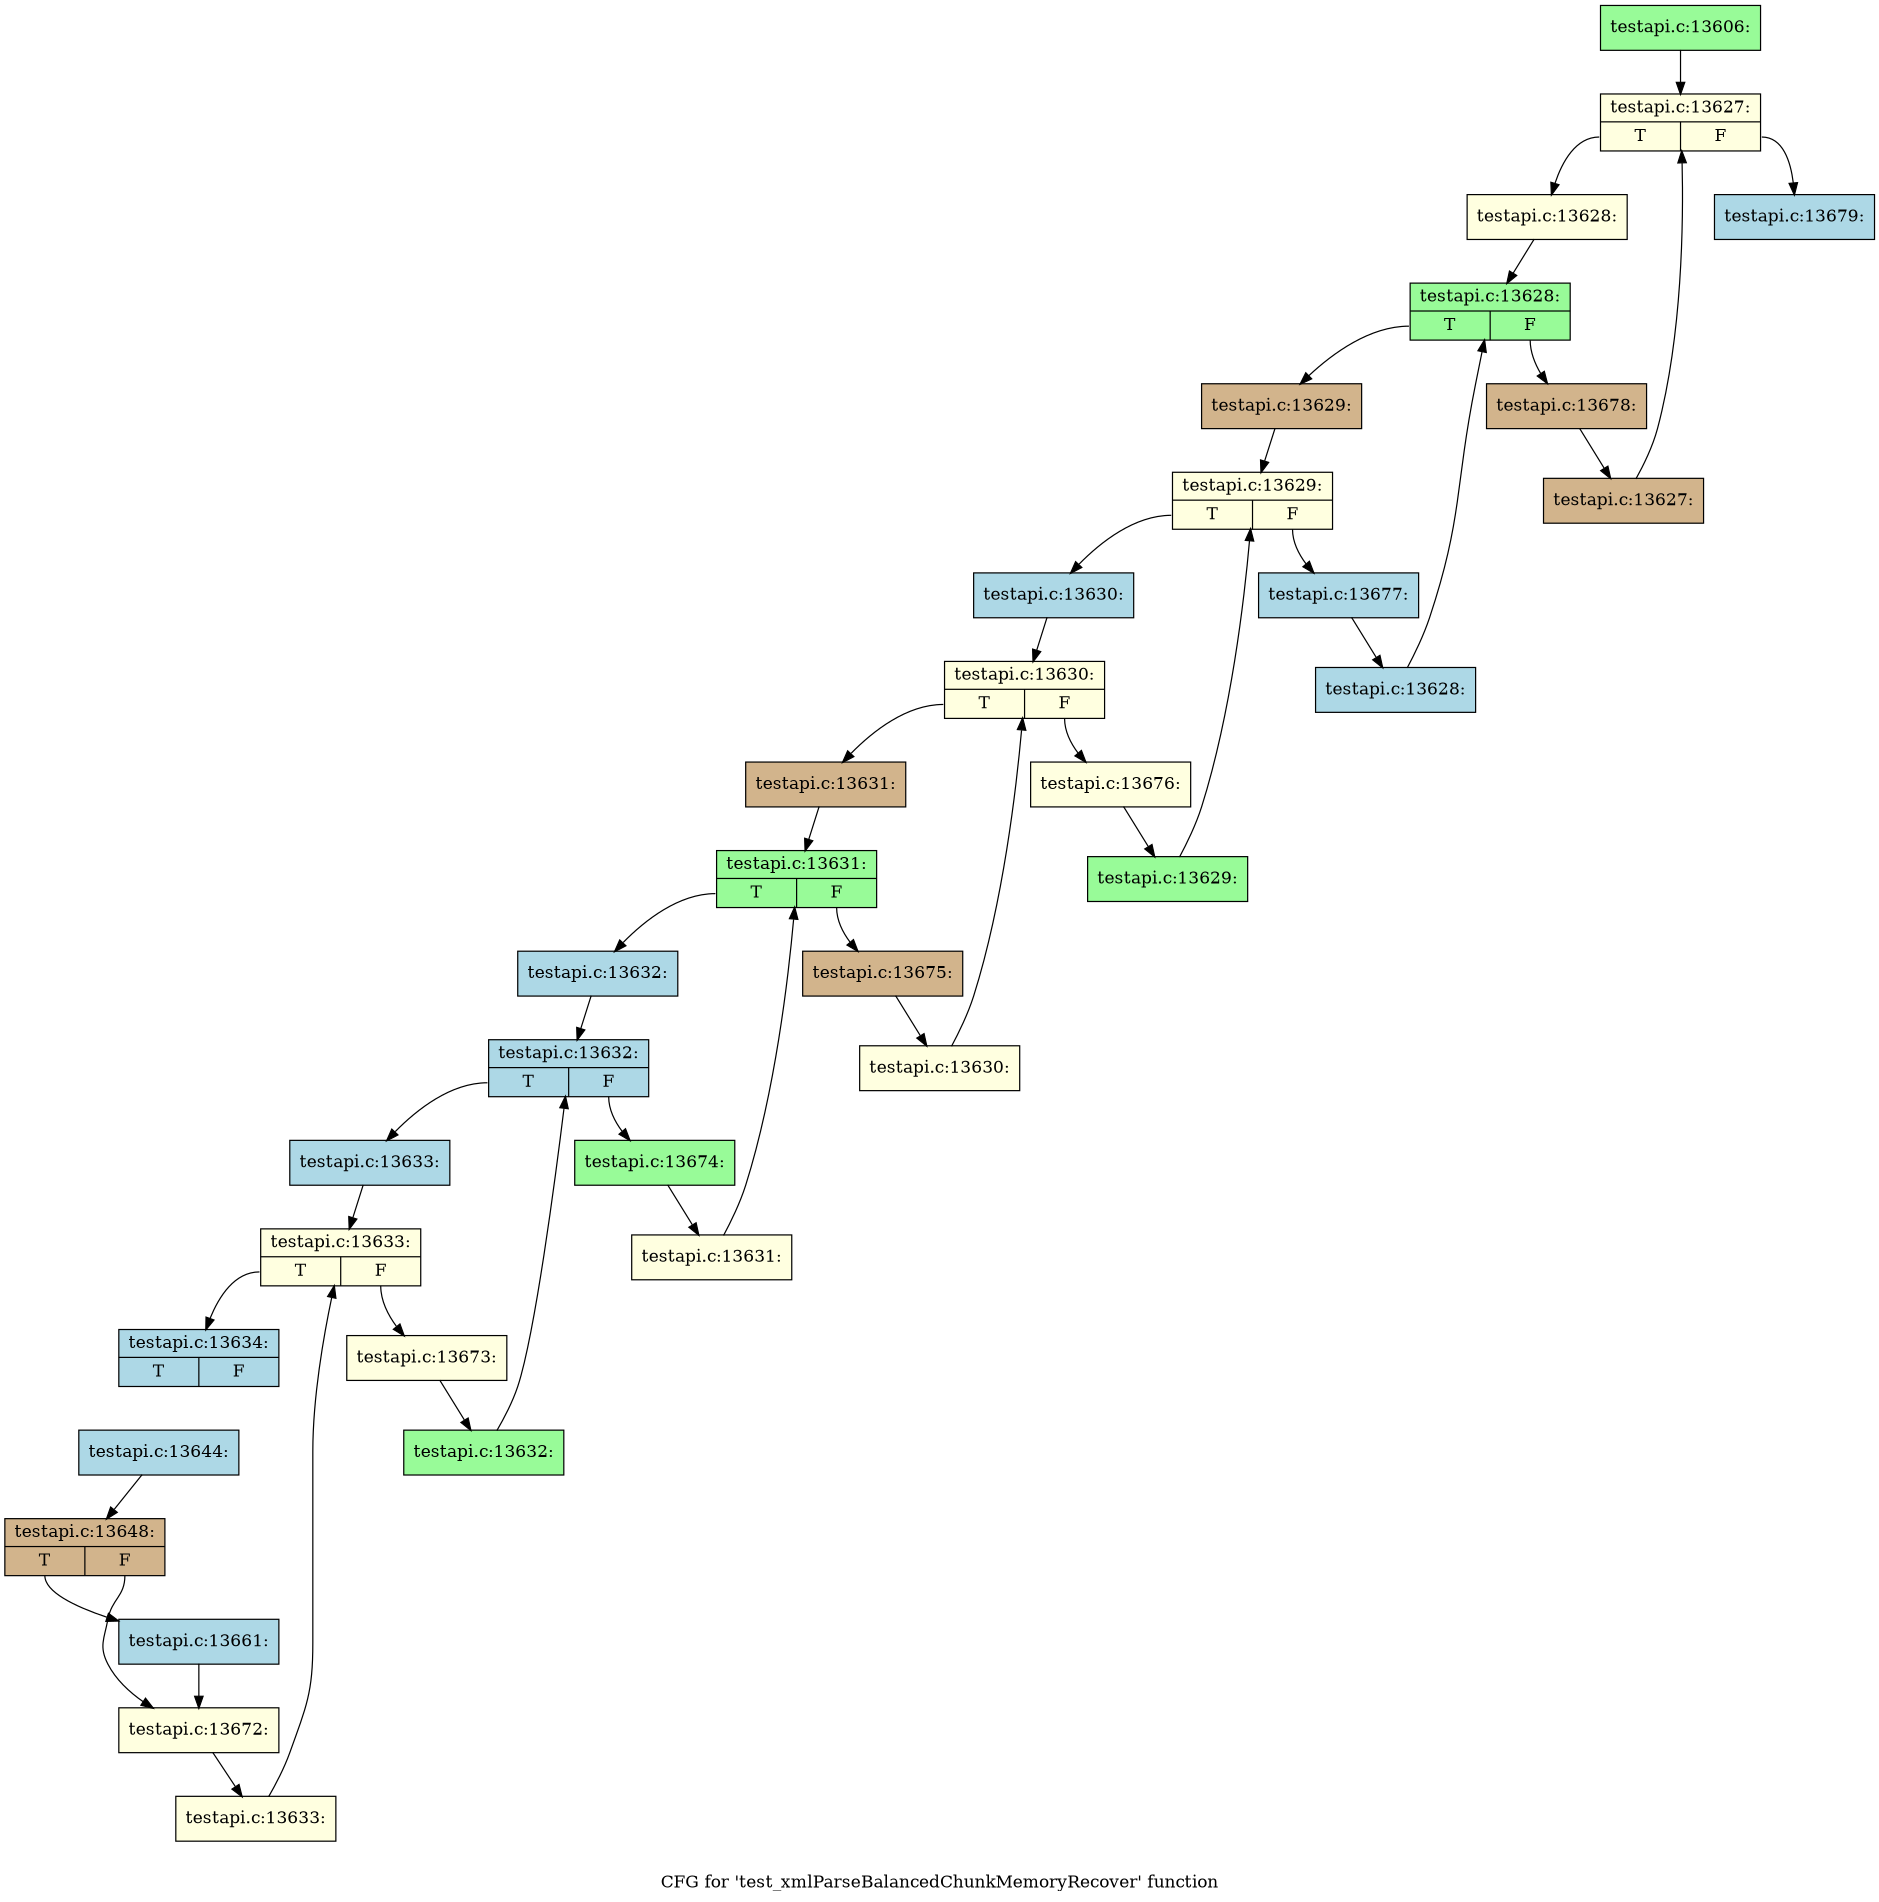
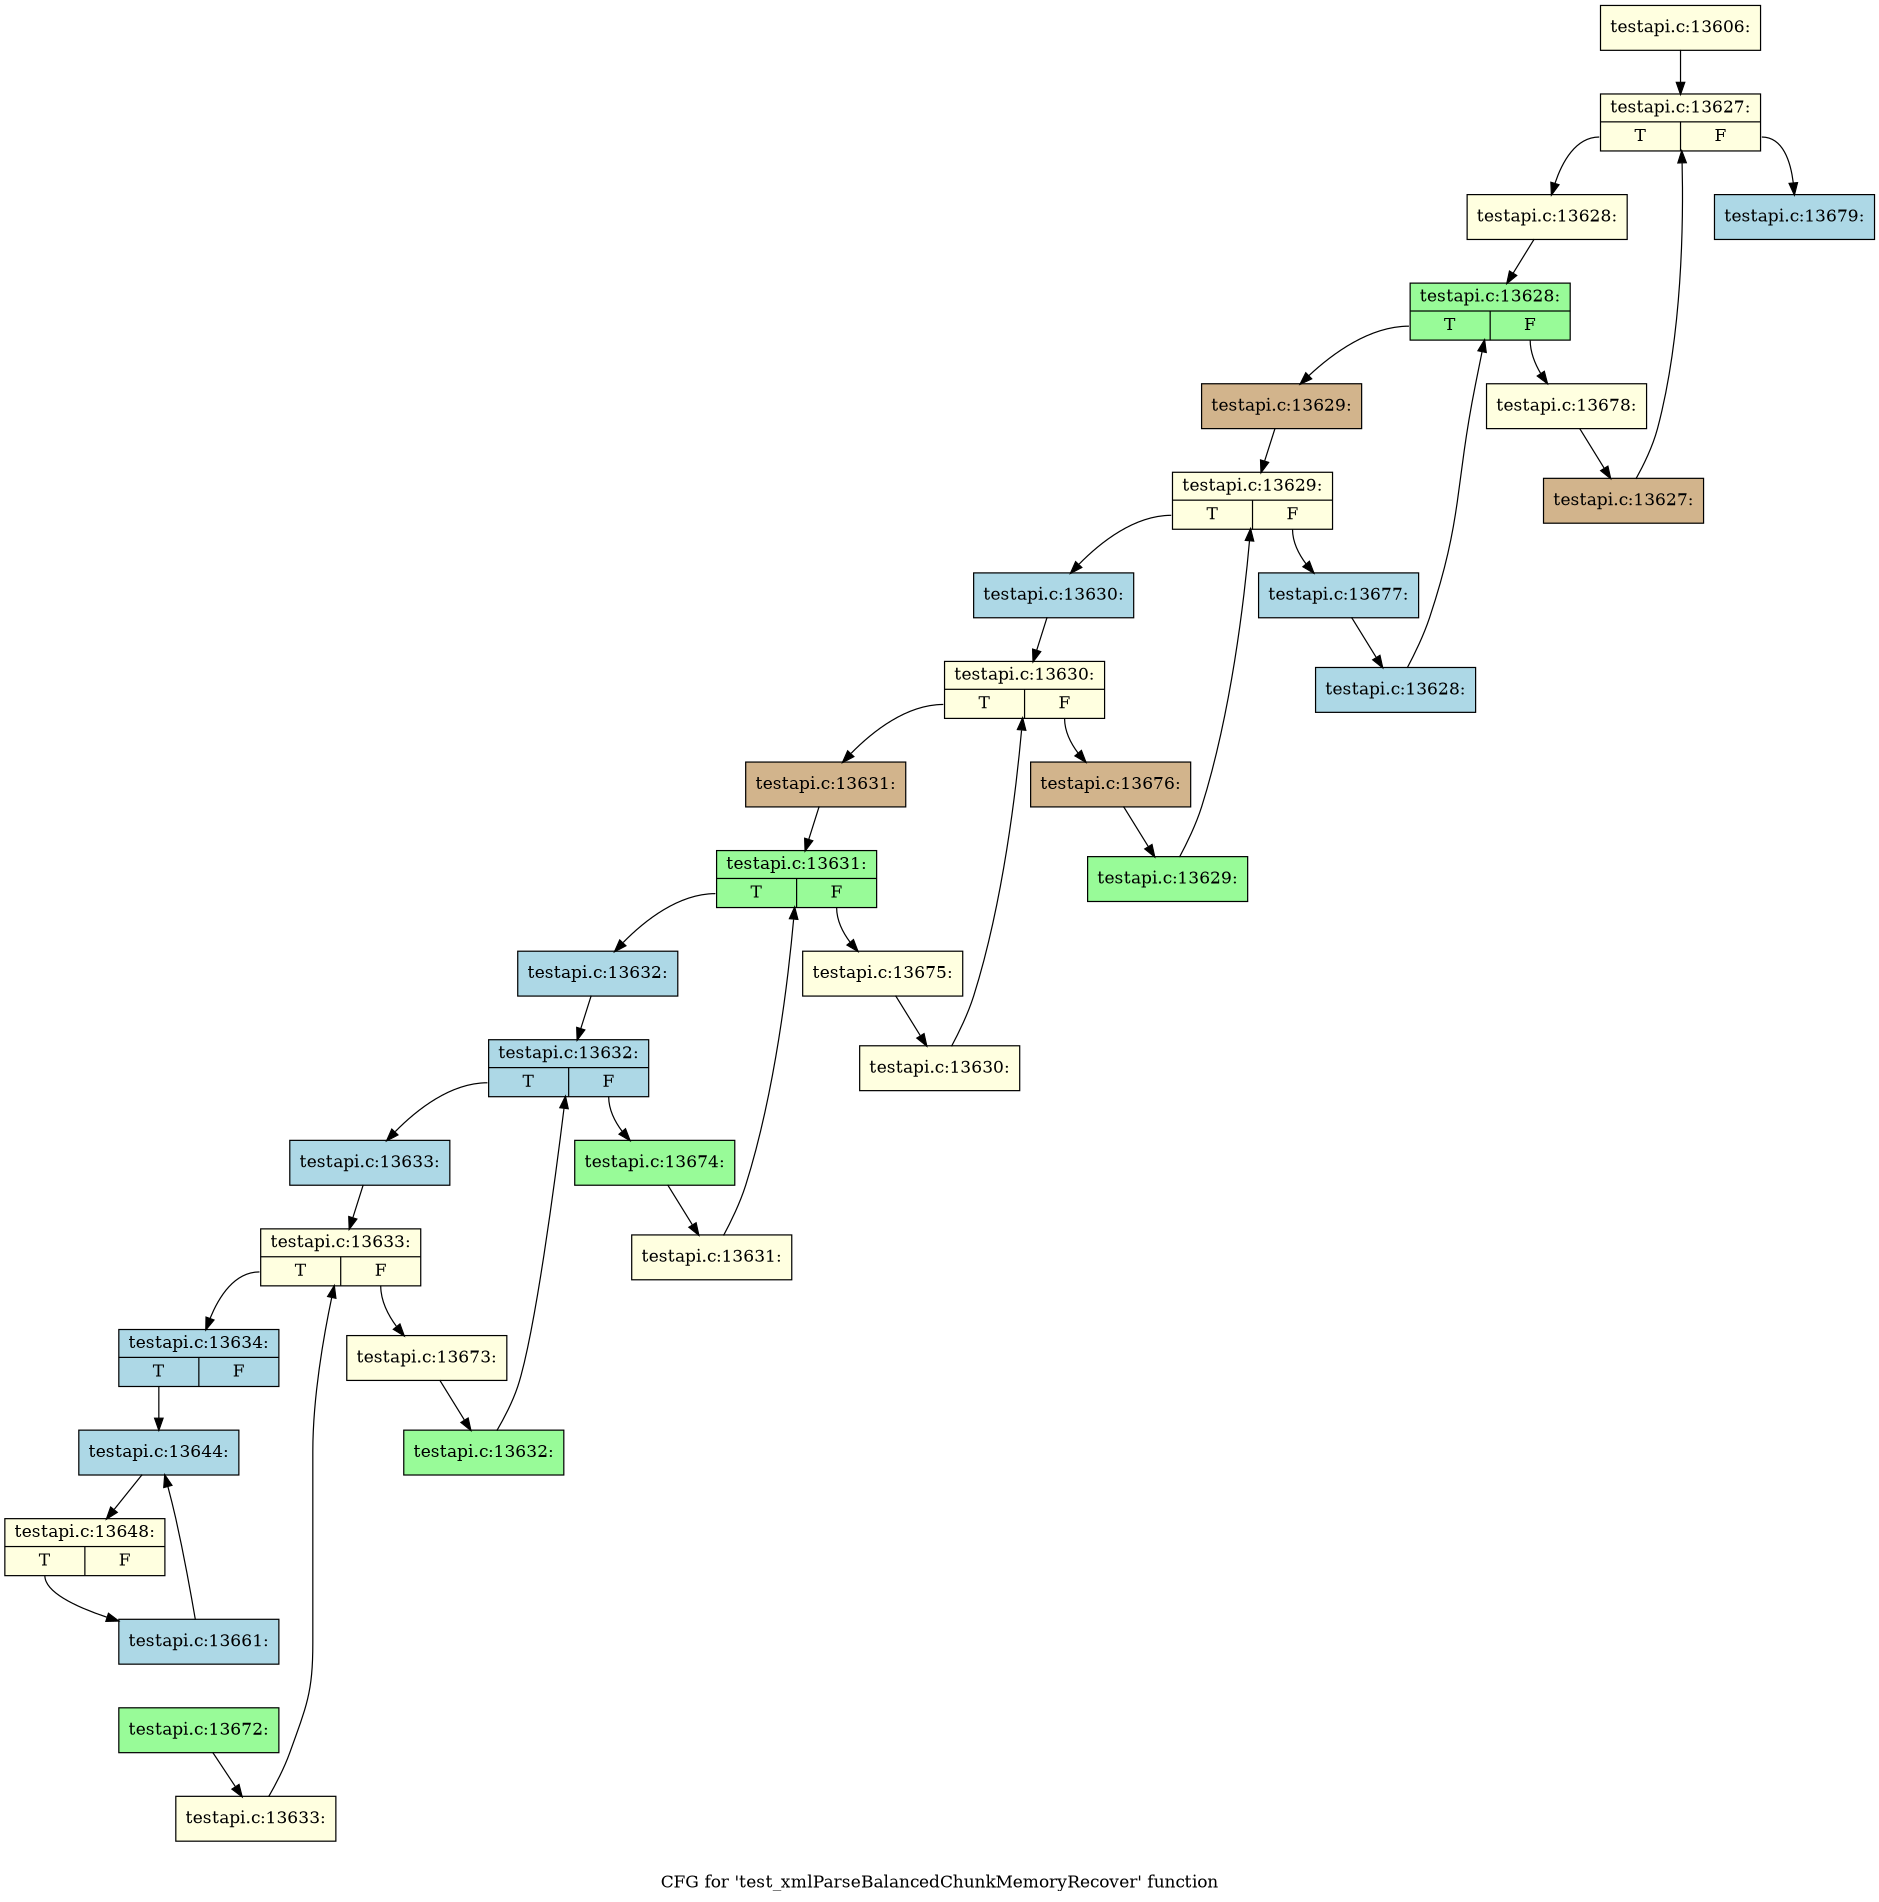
node "testapi.c:13606:": fillcolor palegreen -> lightyellow
node "testapi.c:13678:": fillcolor tan -> lightyellow
node "testapi.c:13676:": fillcolor lightyellow -> tan
node "testapi.c:13675:": fillcolor tan -> lightyellow
edge "testapi.c:13634:" -> "testapi.c:13644:": added
node "testapi.c:13648:": fillcolor tan -> lightyellow
edge "testapi.c:13648:" -> "testapi.c:13672:": removed
edge "testapi.c:13661:" -> "testapi.c:13672:": now "testapi.c:13661:" -> "testapi.c:13644:"
node "testapi.c:13672:": fillcolor lightyellow -> palegreen
